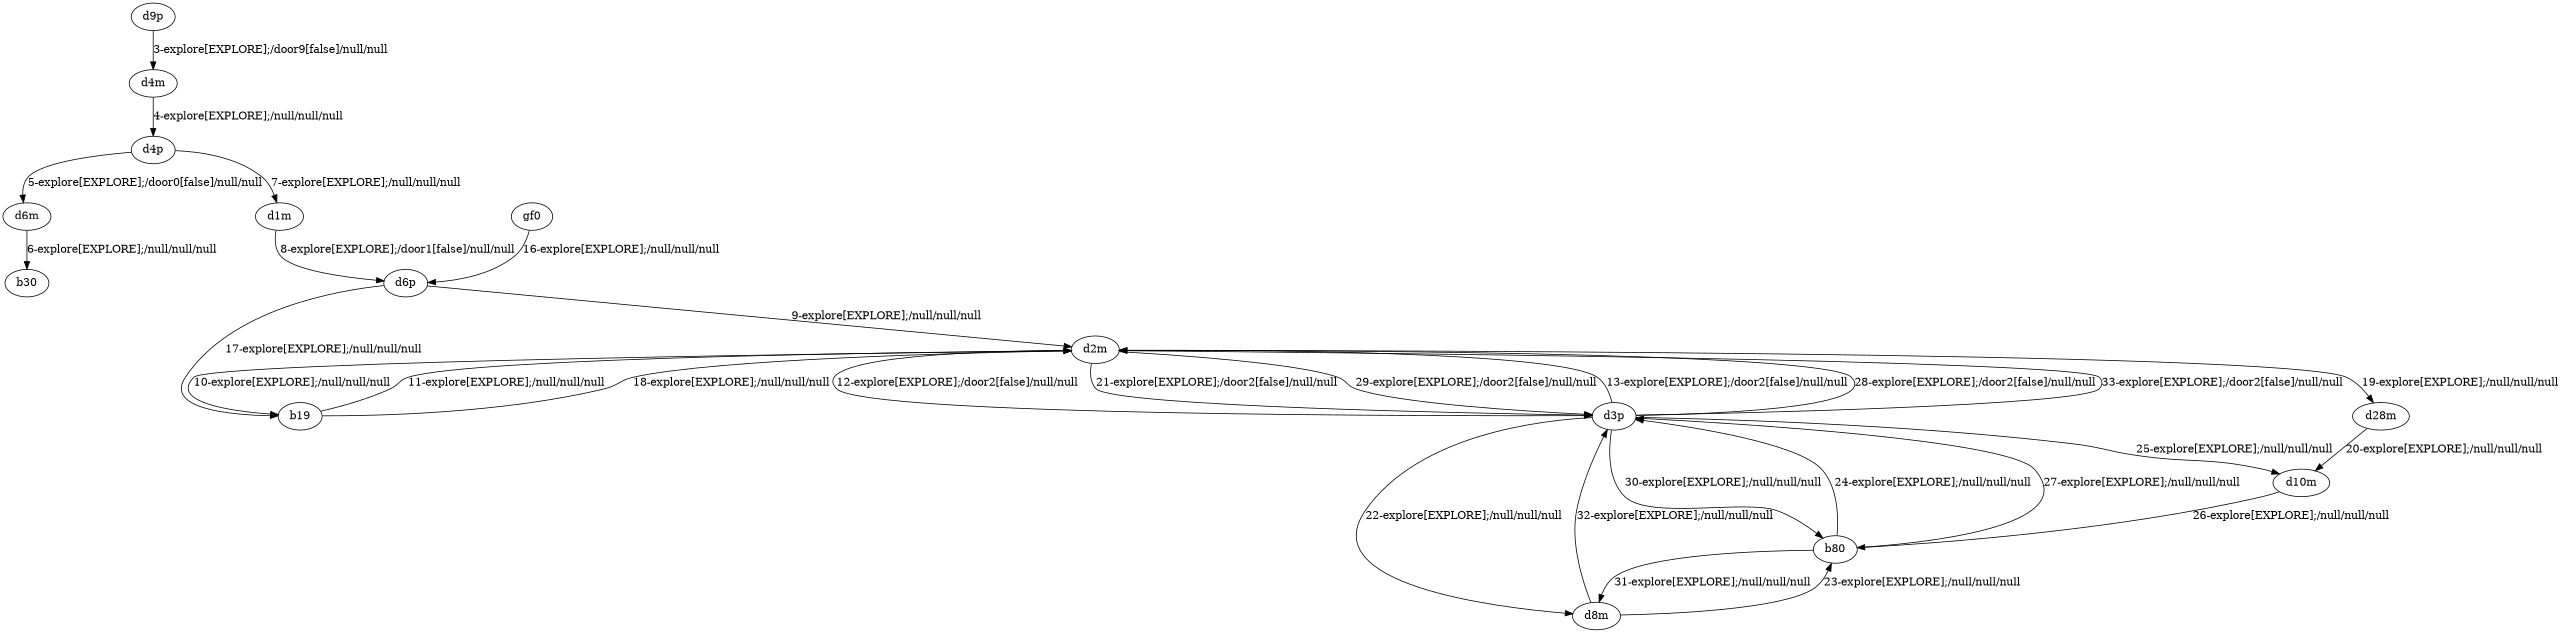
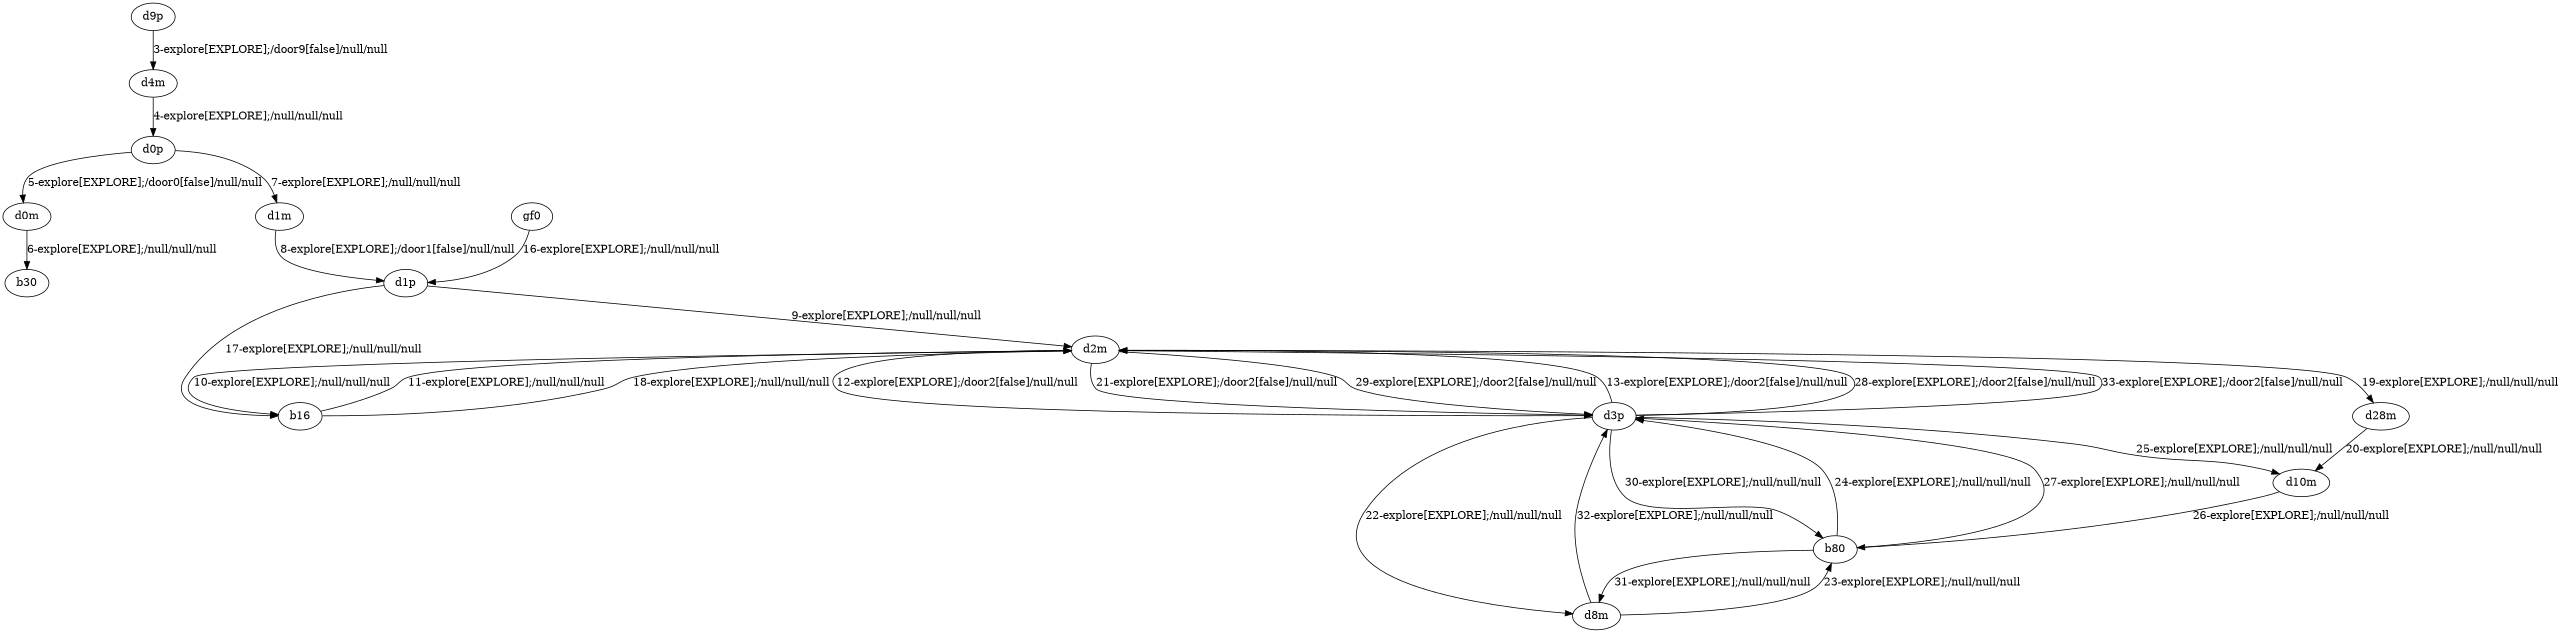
node "d4p": label "d4p" -> "d0p"
node "d6m": label "d6m" -> "d0m"
node "d6p": label "d6p" -> "d1p"
node "b19": label "b19" -> "b16"
